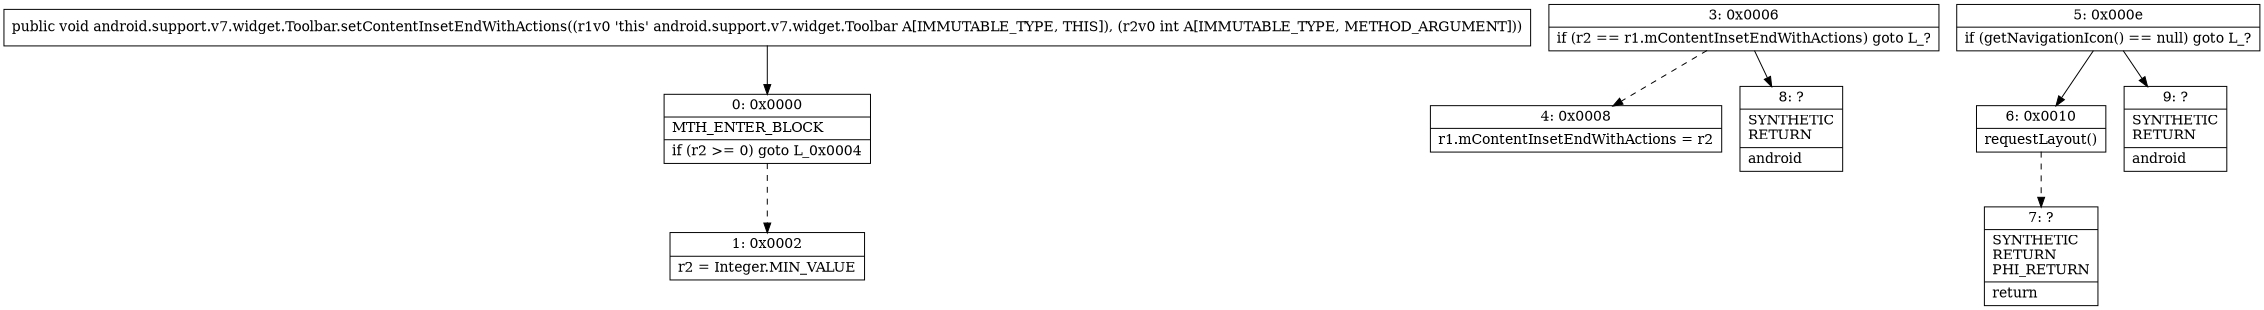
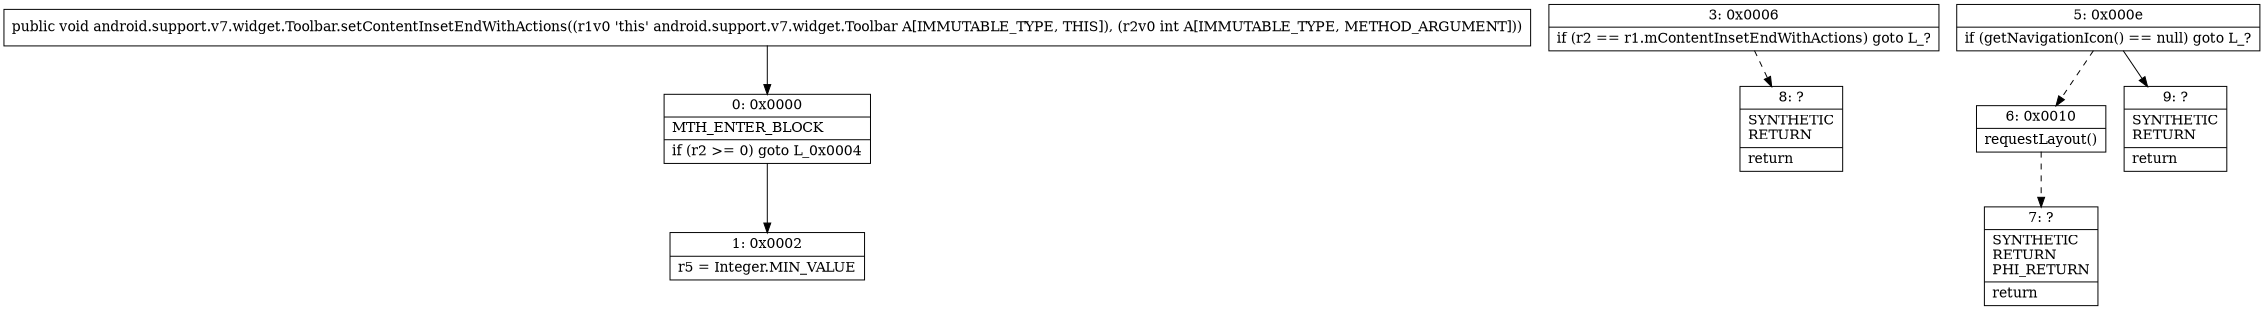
edge "3: 0x0006" -> "8: ?": style solid -> dashed
edge "5: 0x000e" -> "6: 0x0010": style solid -> dashed
node "4: 0x0008": removed
node "8: ?": text "android" -> "return"
node "9: ?": text "android" -> "return"
edge "0: 0x0000" -> "1: 0x0002": style dashed -> solid
node "1: 0x0002": text "r2 = Integer.MIN_VALUE" -> "r5 = Integer.MIN_VALUE"
